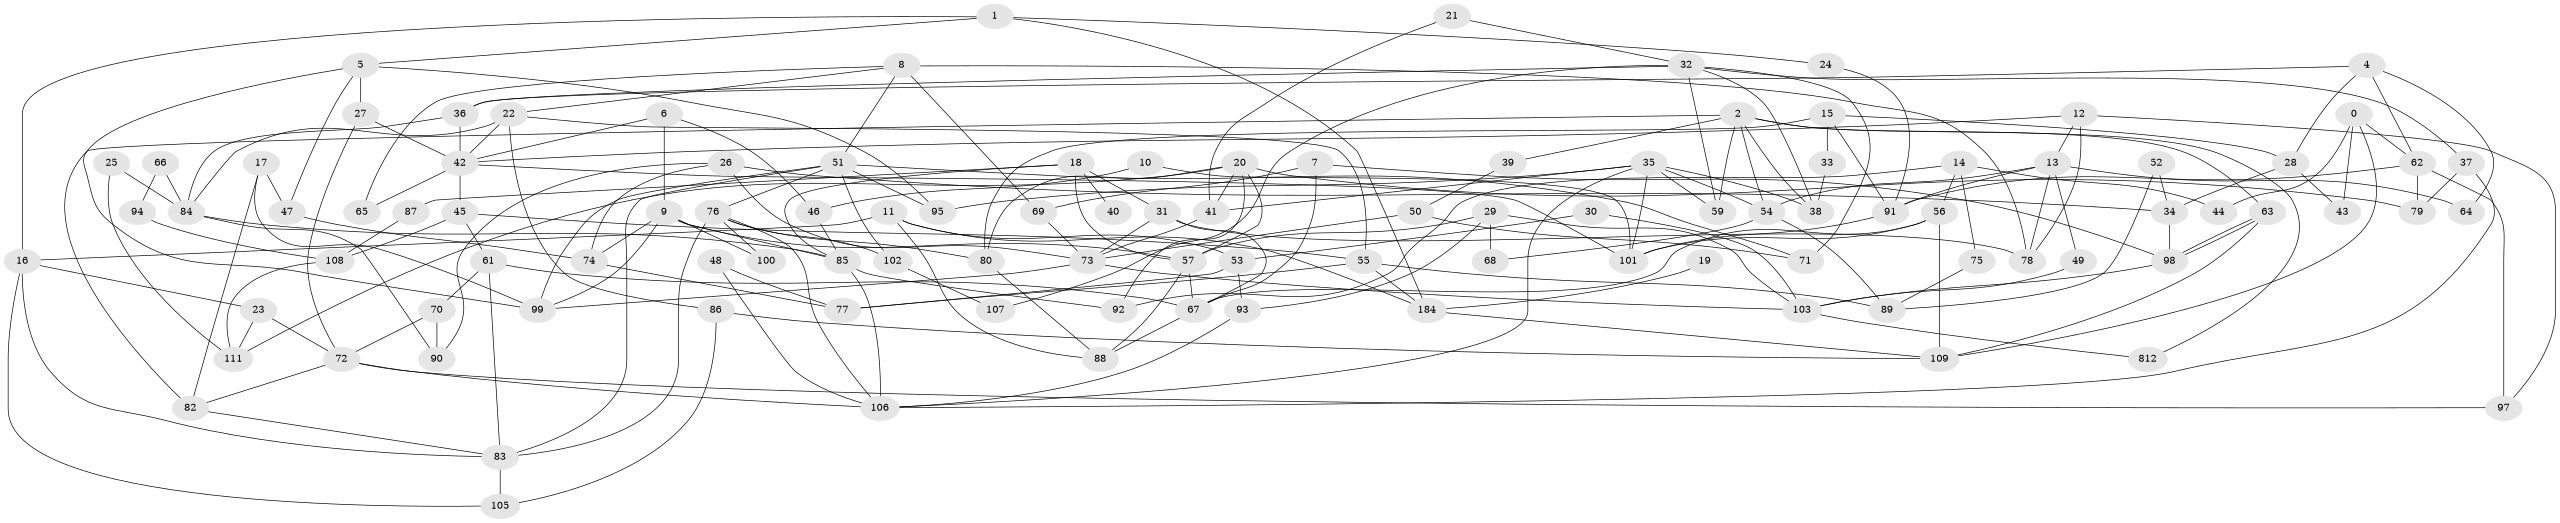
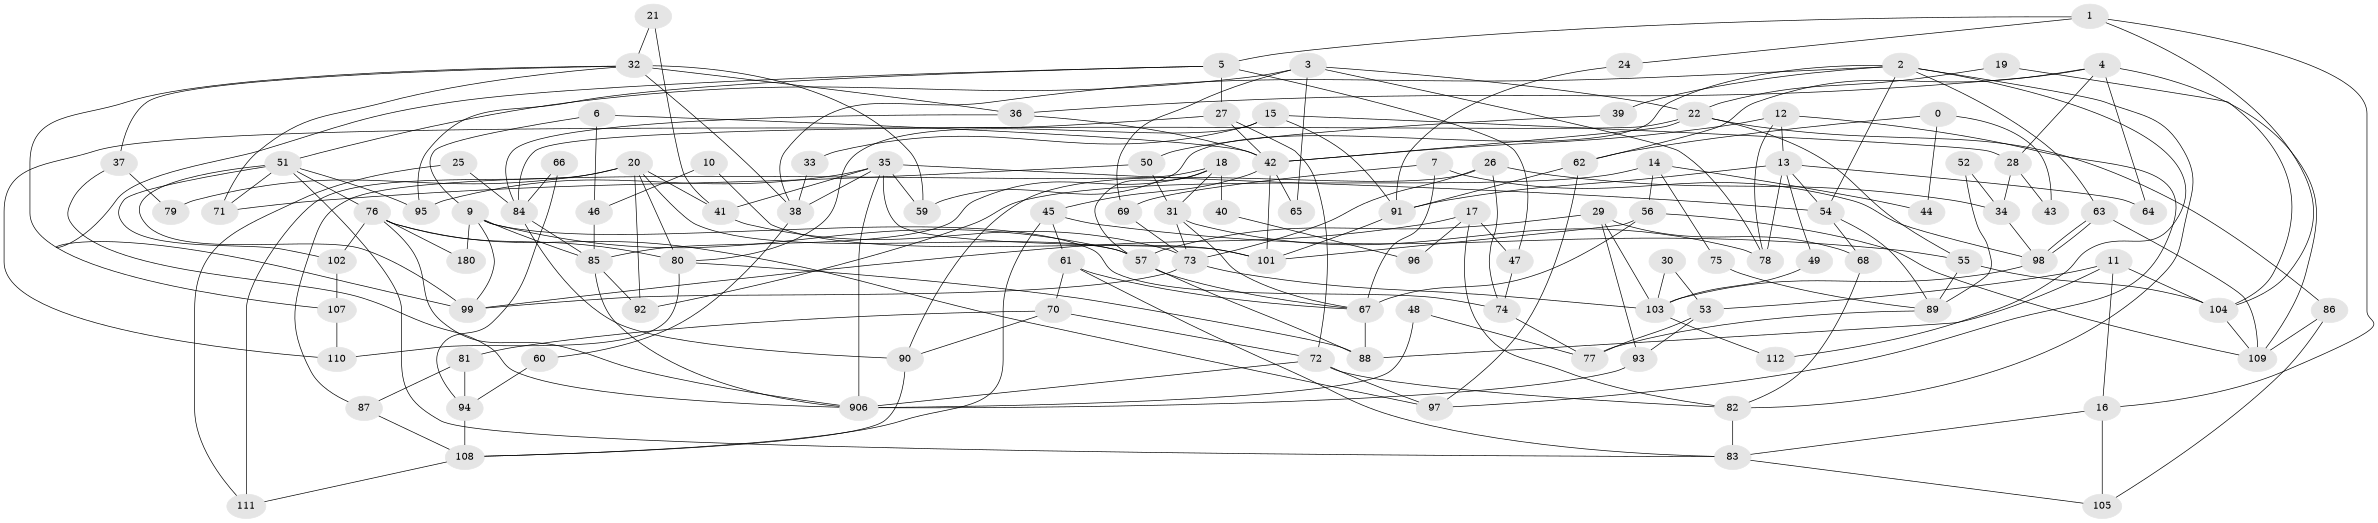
node "8": label "8" -> "3"
edge "19" -- "22": added
edge "62" -- "79": removed
edge "50" -- "73": now "50" -- "31"
node "100": label "100" -> "180"
node "96": added
edge "55" -- "77": now "89" -- "77"
edge "0" -- "109": now "4" -- "109"
node "23": removed
node "184": label "184" -> "104"
edge "68" -- "82": added
node "110": added
node "81": added
node "60": added
node "812": label "812" -> "112"
edge "76" -- "83": now "76" -- "97"
node "106": label "106" -> "906"
edge "90" -- "108": added
